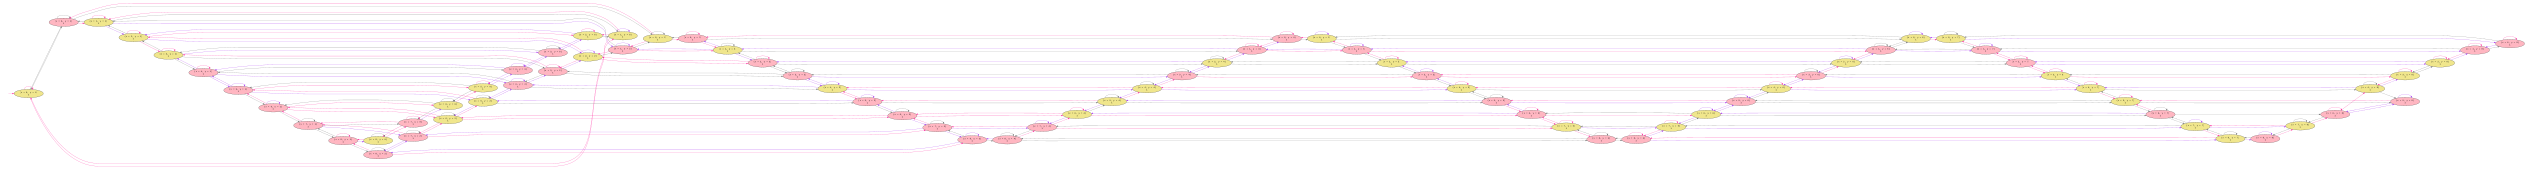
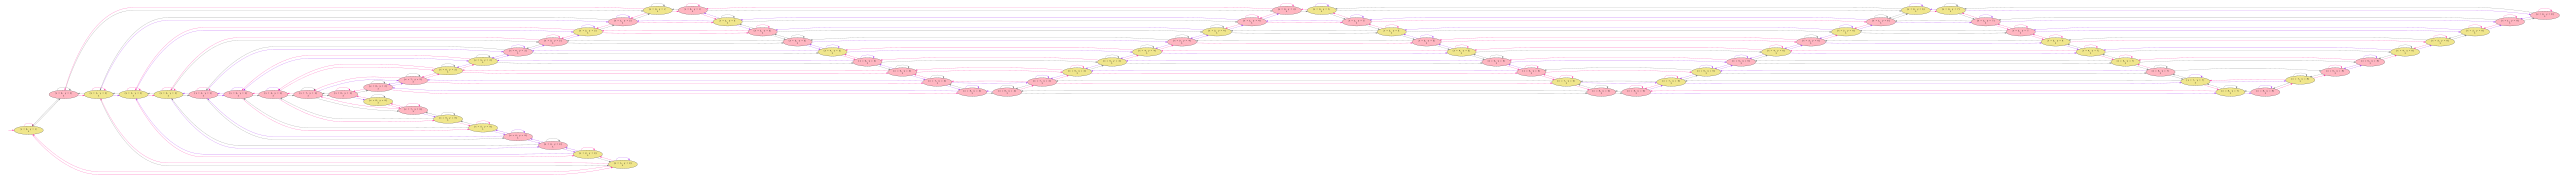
edge "(x = 6, y = 8) 1" -> "(x = 4, y = 8) 1": now "(x = 5, y = 8) 1" -> "(x = 4, y = 8) 1"
